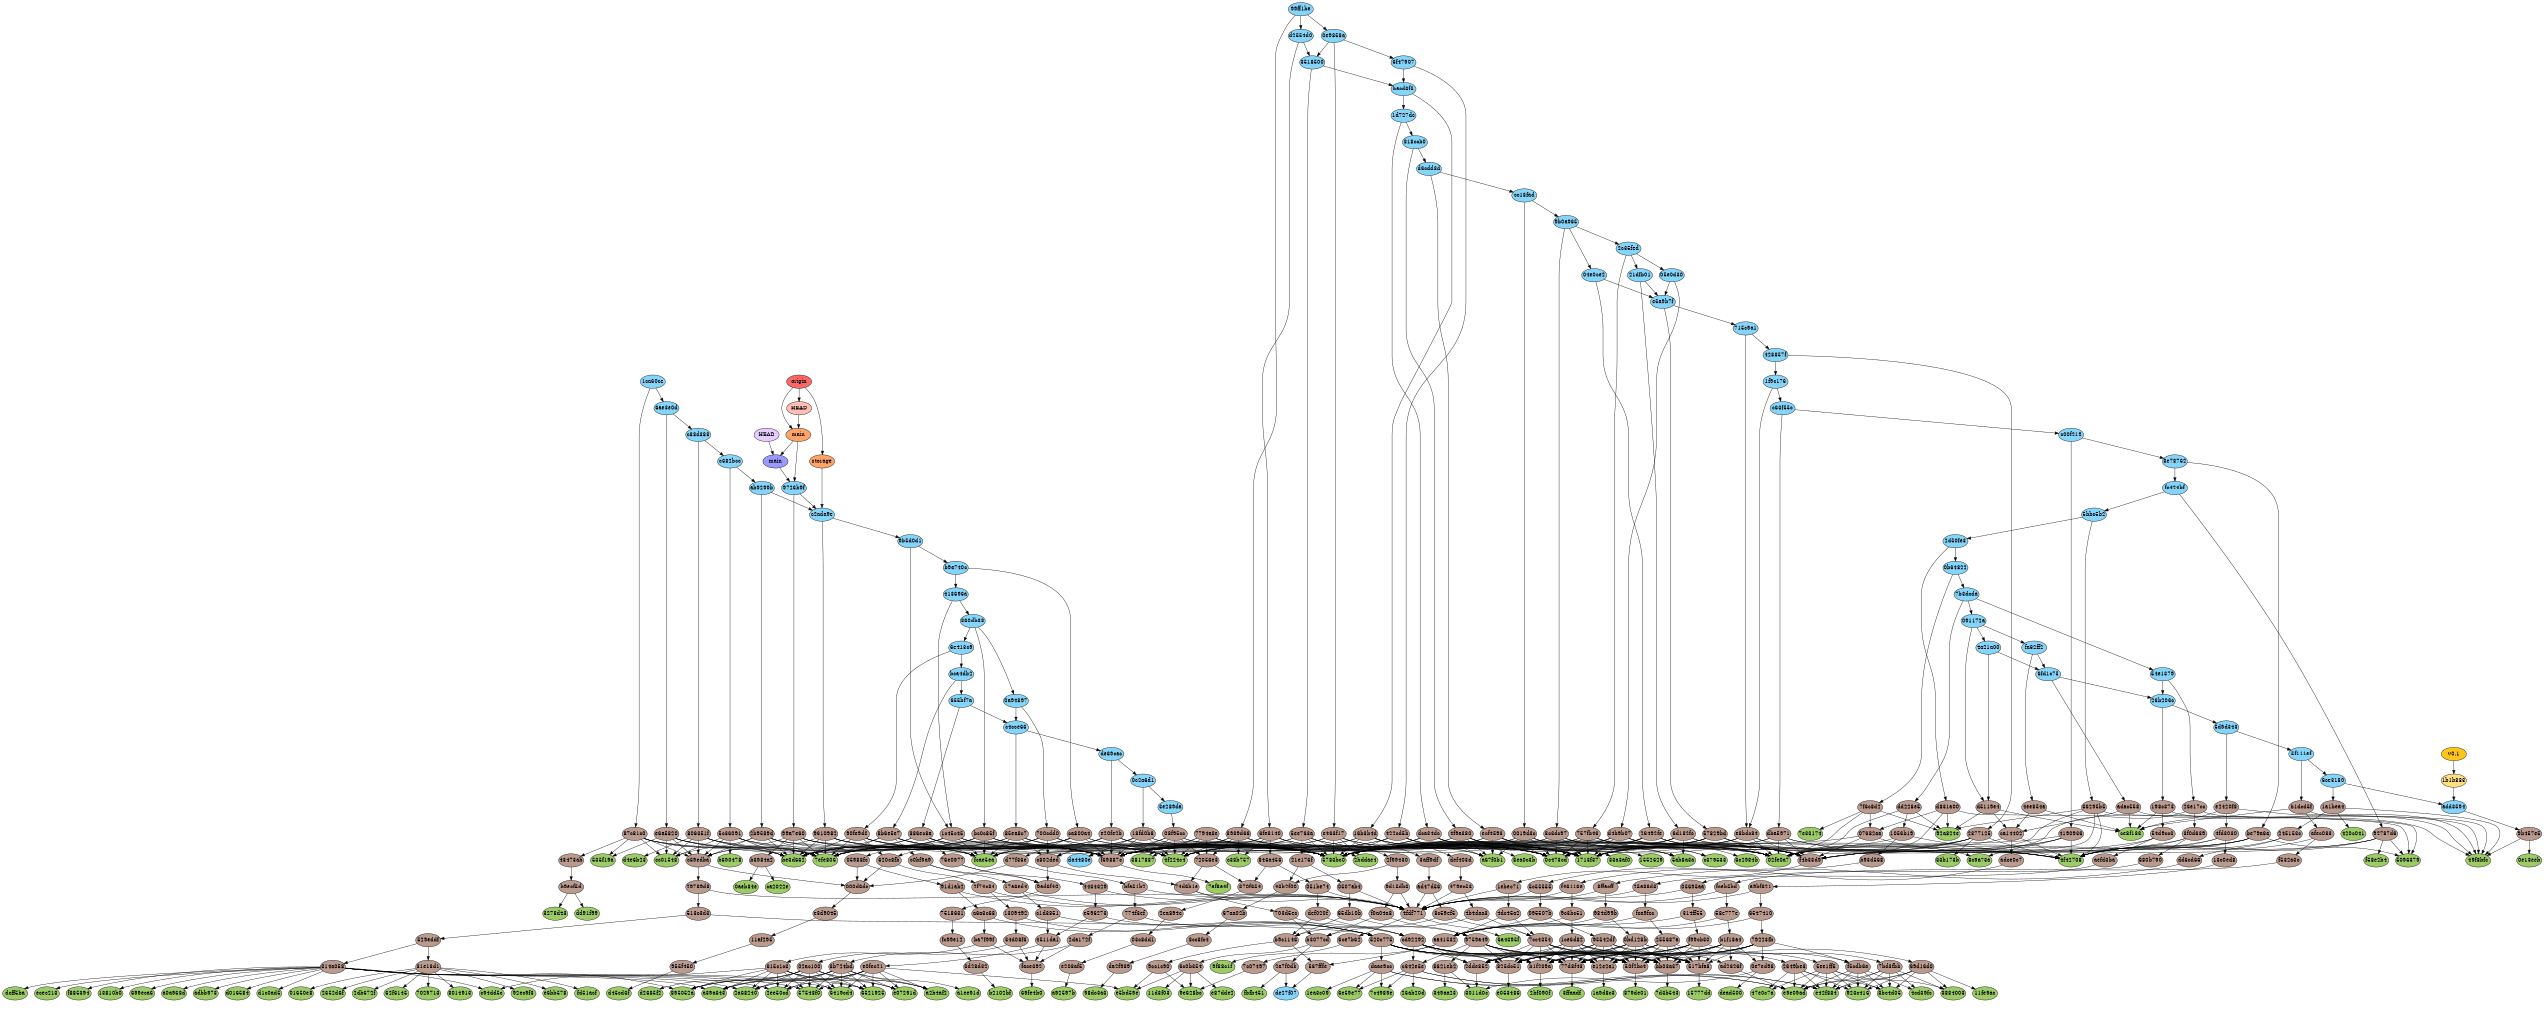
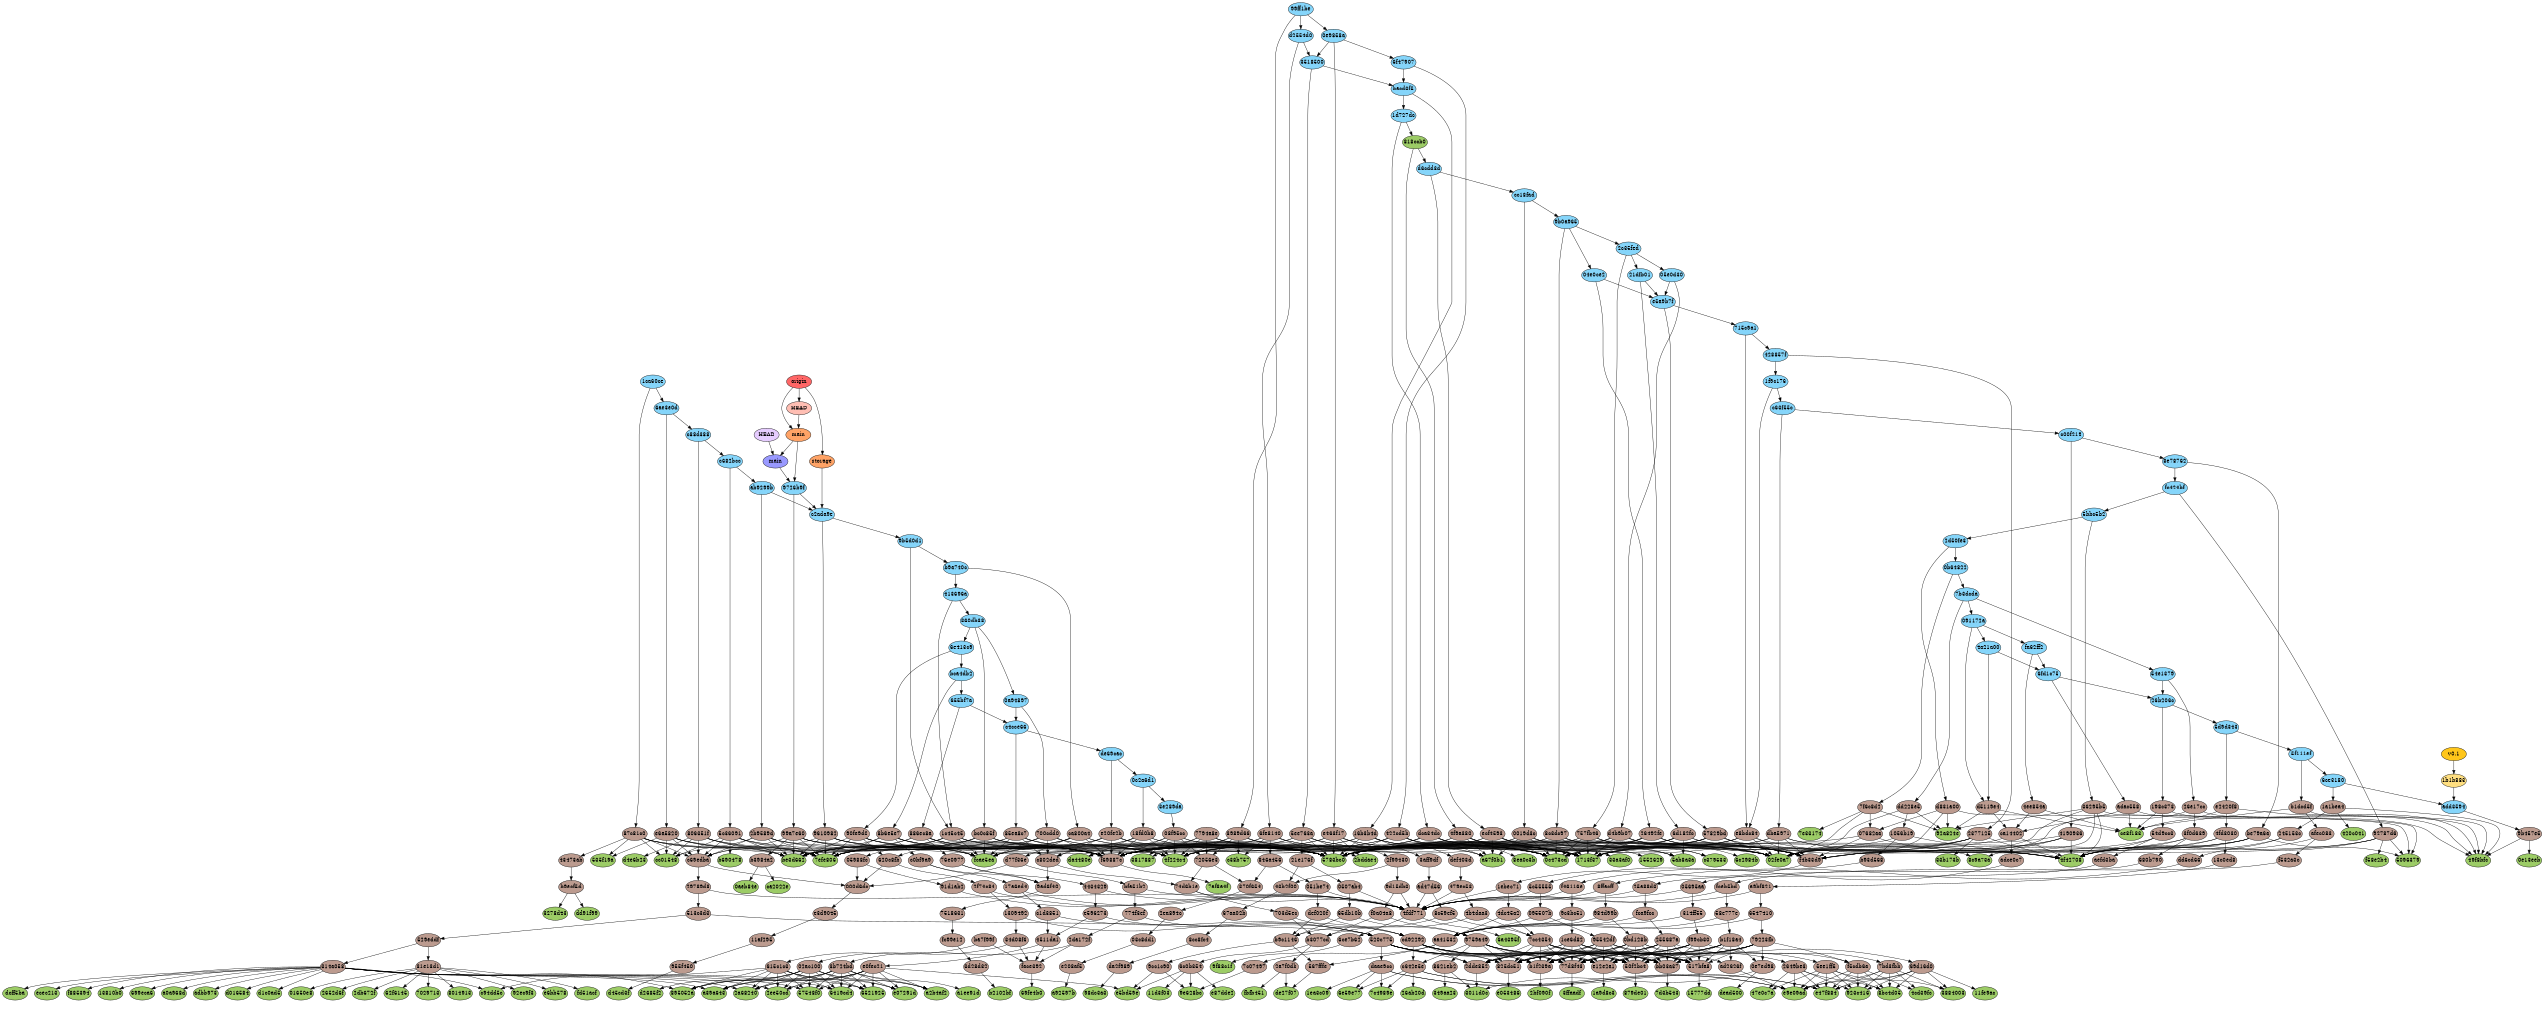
node "818ccb0": fillcolor #85d5fa -> #9ccc66
node "da4480e": fillcolor #85d5fa -> #9ccc66
node "a6a3c68": removed
node "de27f07": fillcolor #85d5fa -> #9ccc66
node "e42f884": label "e42f884" -> "e47f884"
